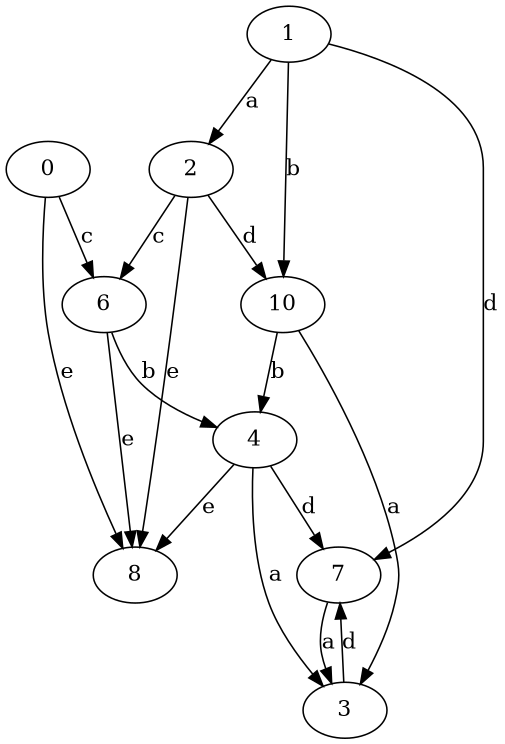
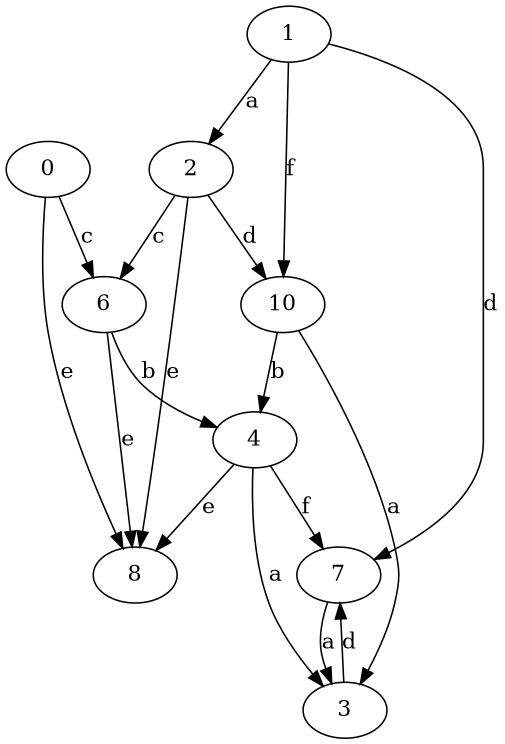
edge "1" -> "10": label "b" -> "f"
edge "4" -> "7": label "d" -> "f"
